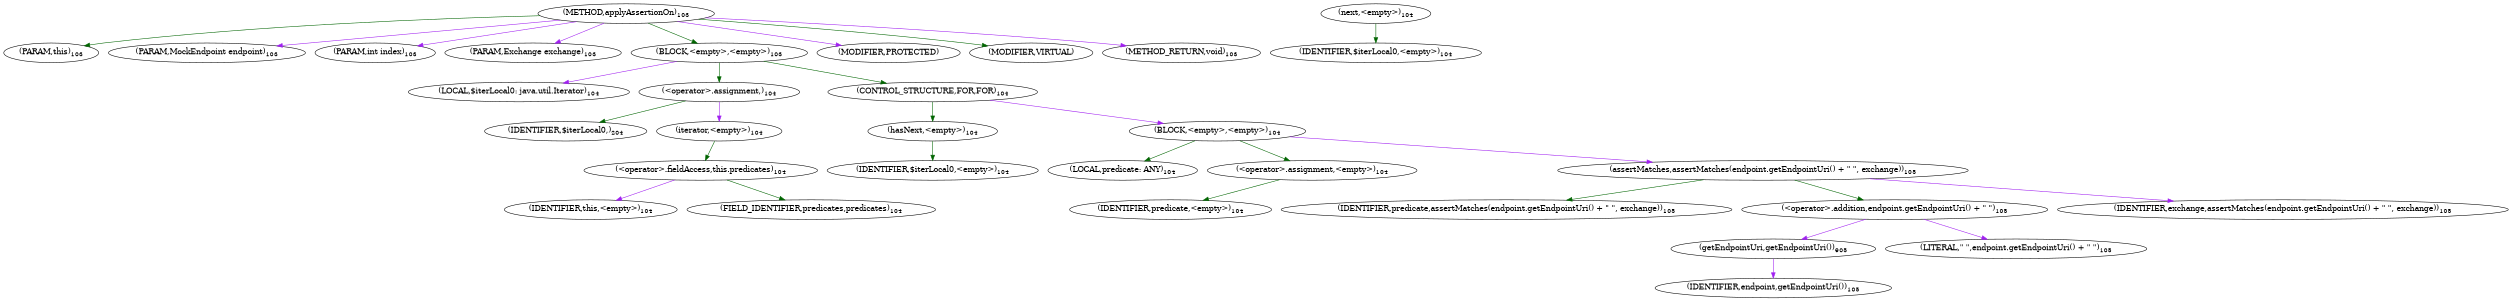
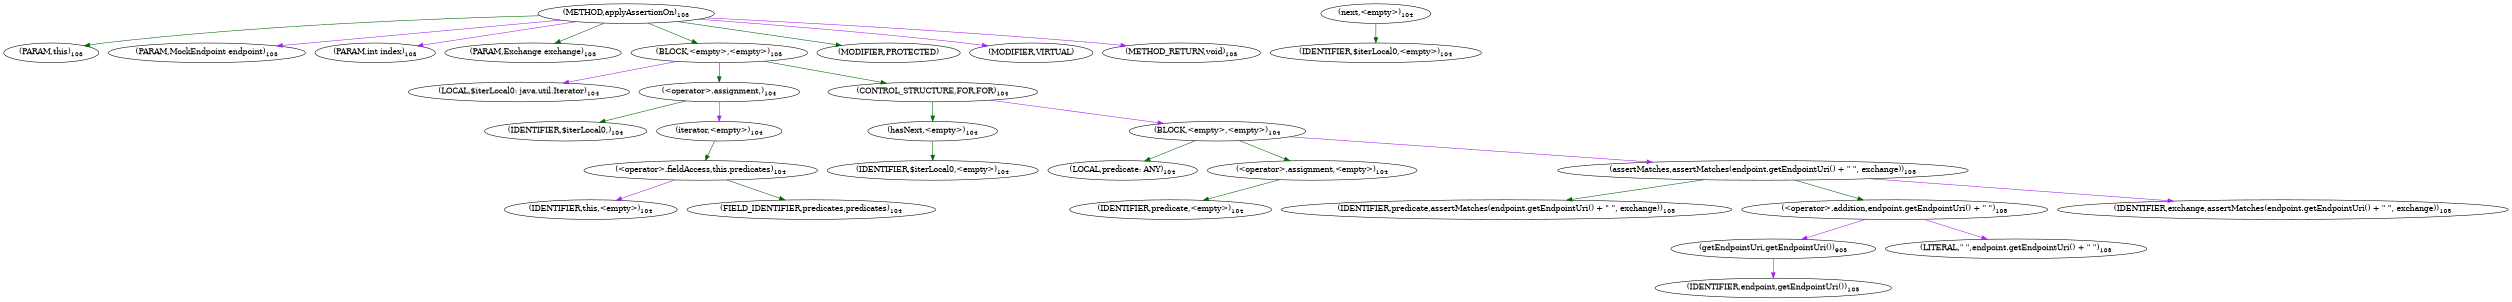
edge "(METHOD,applyAssertionOn)" -> "(MODIFIER,VIRTUAL)": color darkgreen -> purple
edge "(METHOD,applyAssertionOn)" -> "(PARAM,Exchange exchange)": color purple -> darkgreen
edge "(METHOD,applyAssertionOn)" -> "(MODIFIER,PROTECTED)": color purple -> darkgreen
node "(IDENTIFIER,$iterLocal0,)": text "204" -> "104"
